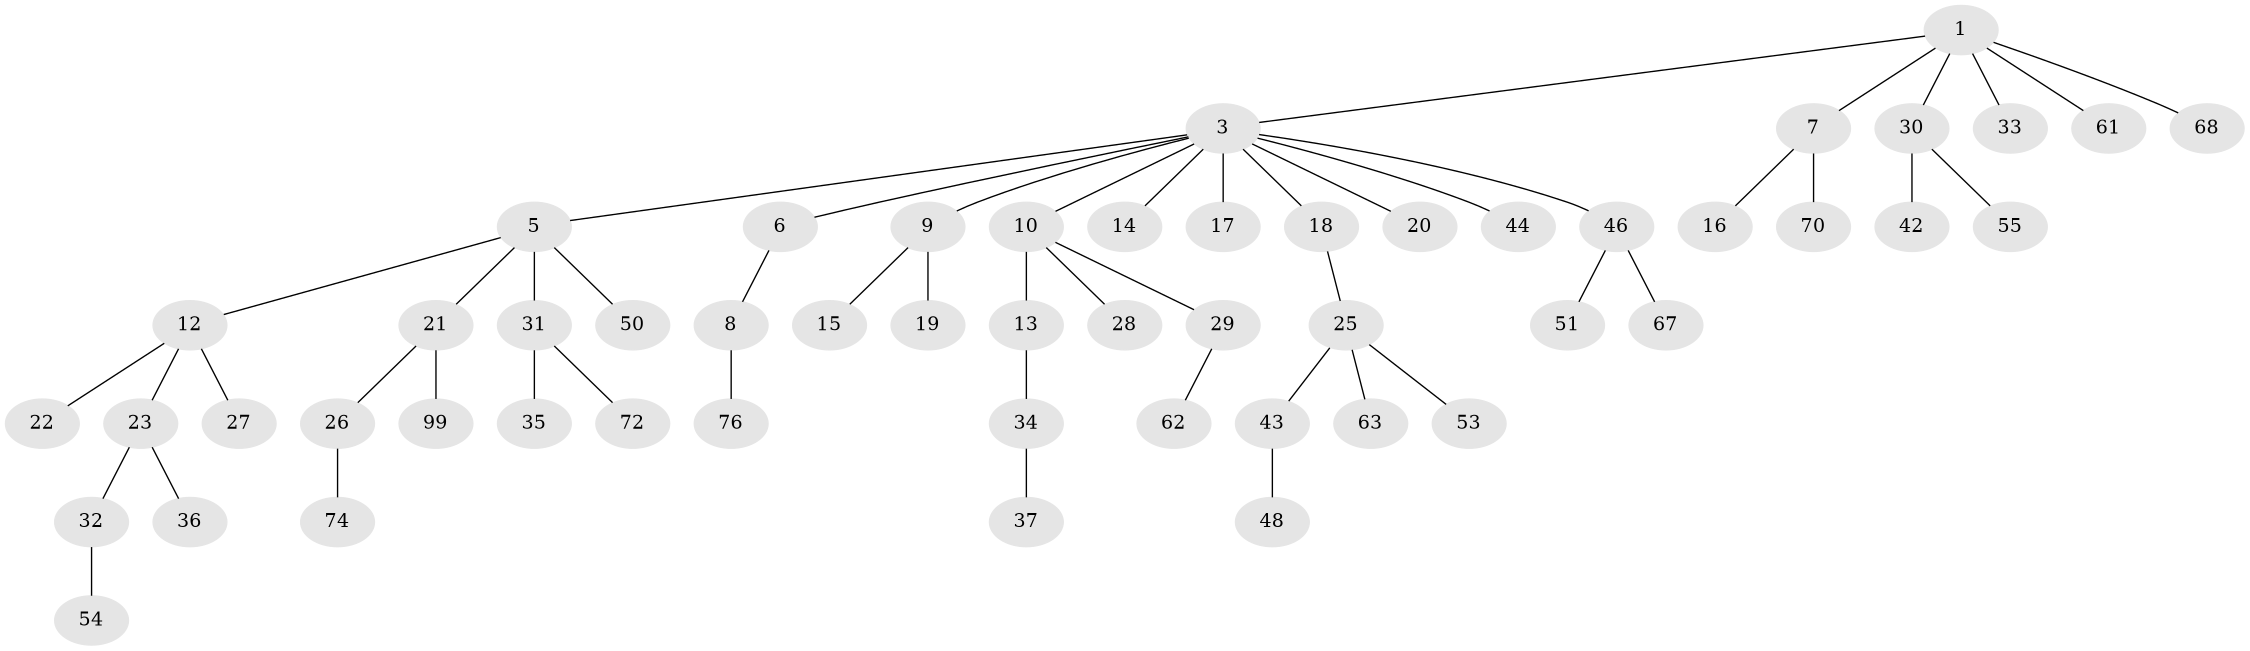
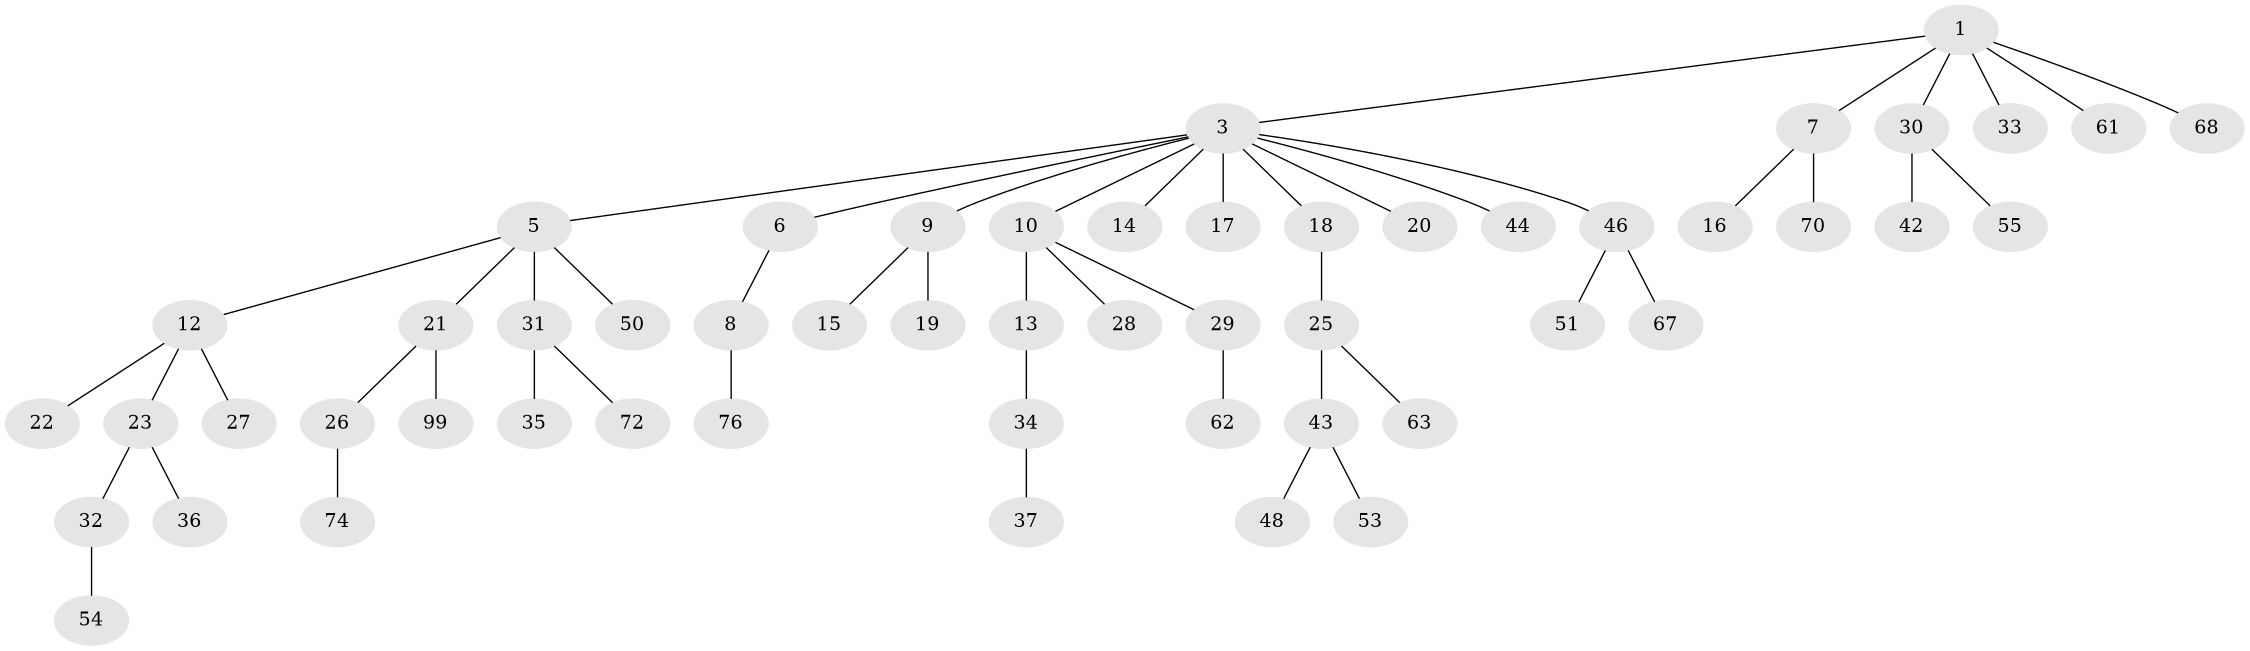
edge "25" -- "53": now "43" -- "53"
